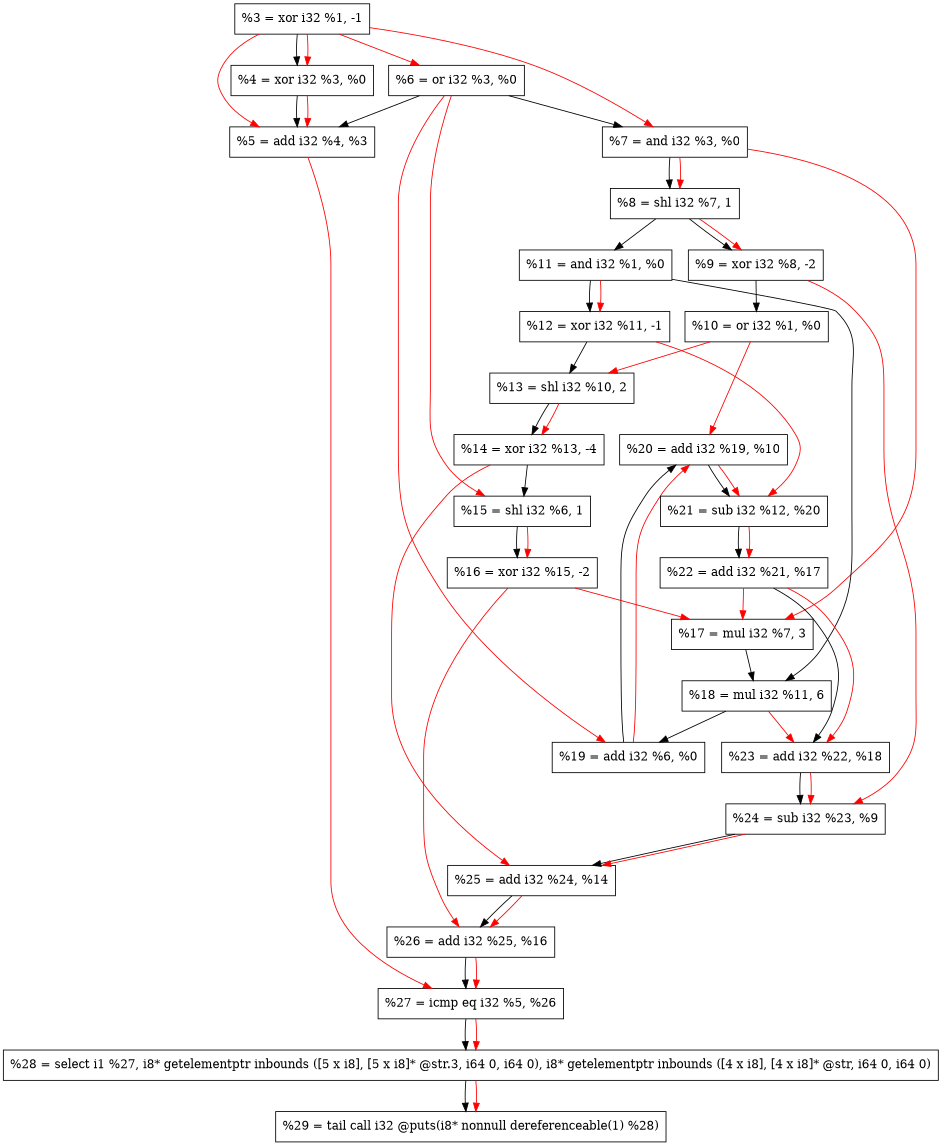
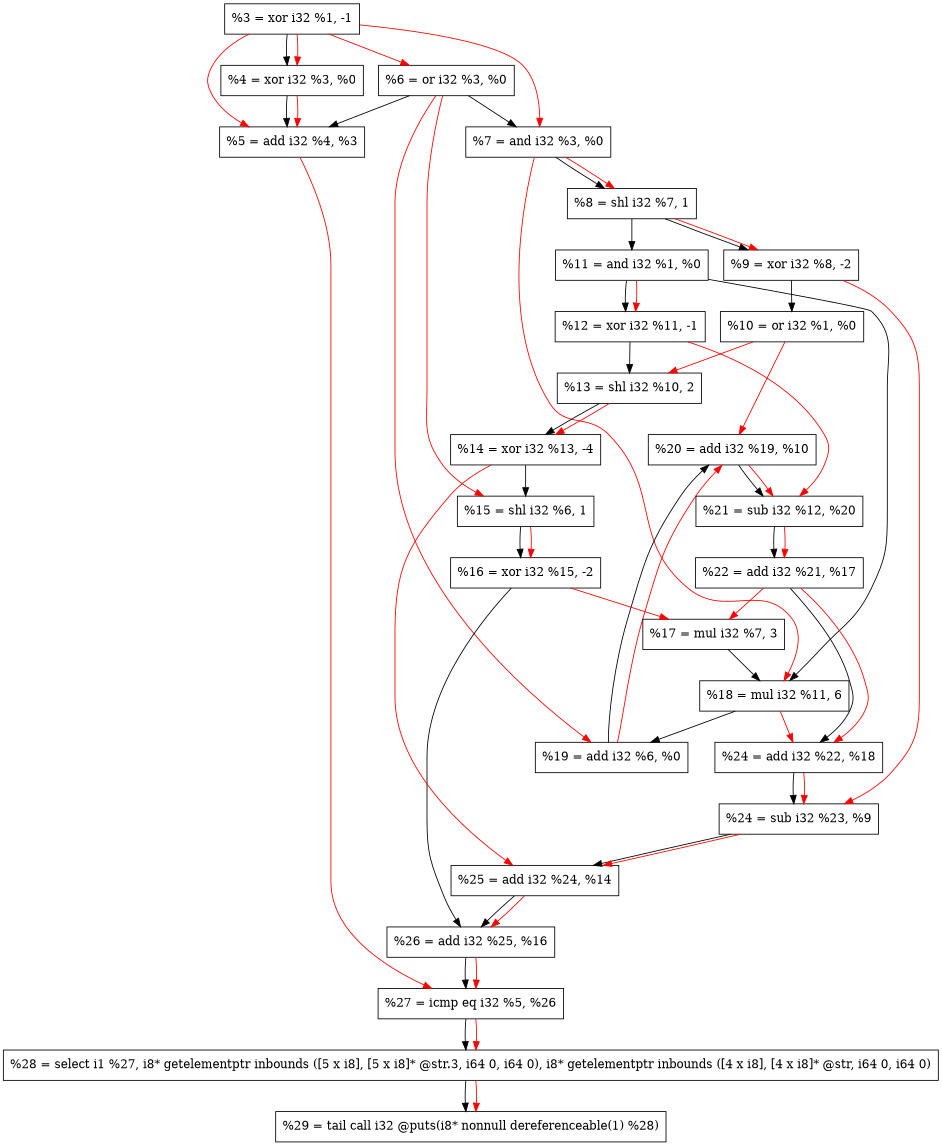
edge "%7 = and i32 %3, %0" -> "%17 = mul i32 %7, 3": now "%7 = and i32 %3, %0" -> "%18 = mul i32 %11, 6"
edge "%16 = xor i32 %15, -2" -> "%26 = add i32 %25, %16": color red -> black
node "%23 = add i32 %22, %18": label "%23 = add i32 %22, %18" -> "%24 = add i32 %22, %18"
